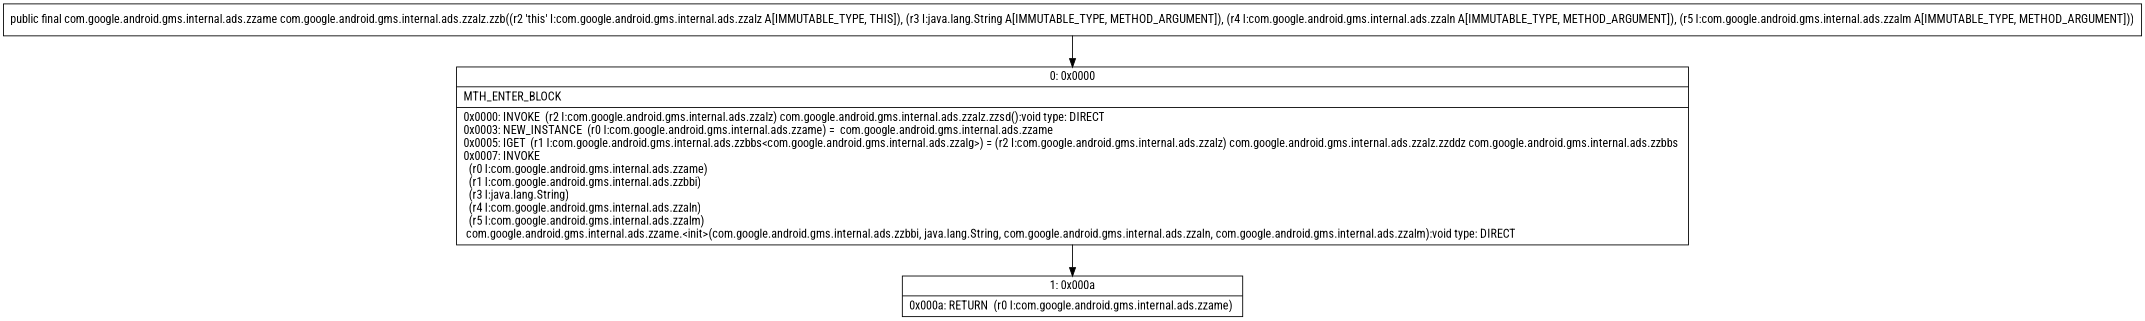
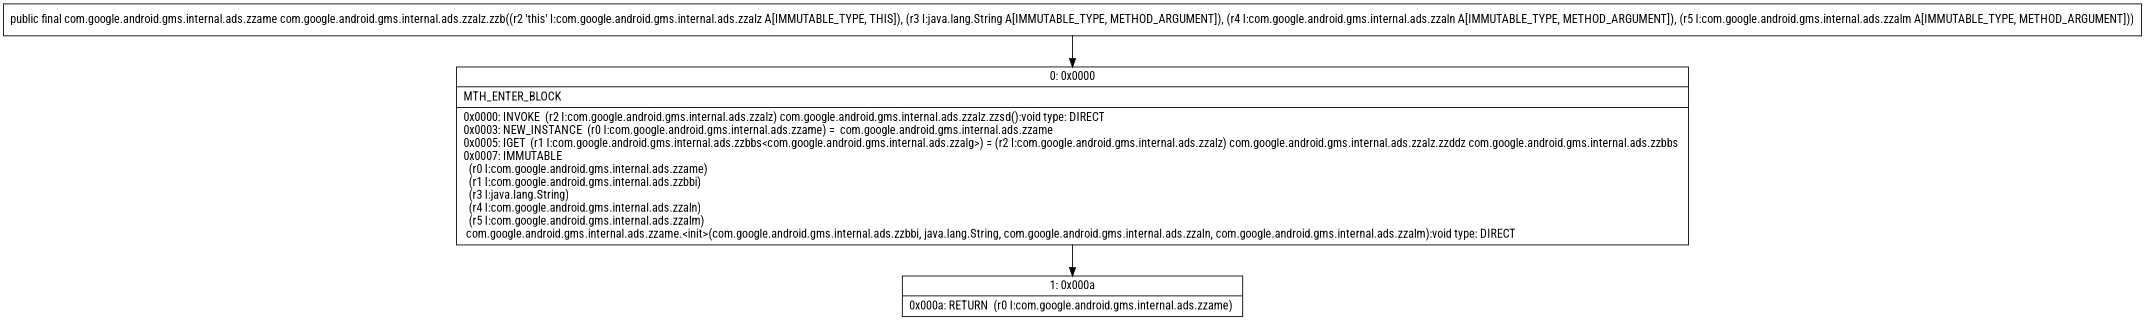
node "0: 0x0000": text "0x0007: INVOKE" -> "0x0007: IMMUTABLE"
